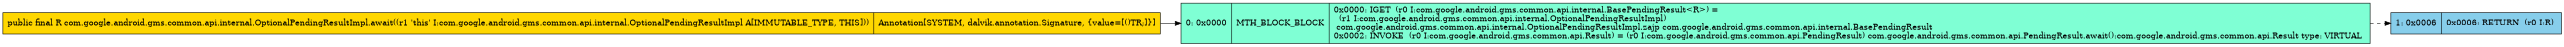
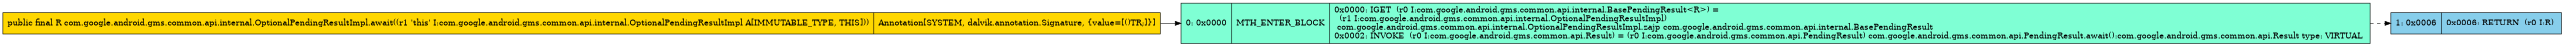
node "0: 0x0000": text "MTH_BLOCK_BLOCK" -> "MTH_ENTER_BLOCK"
